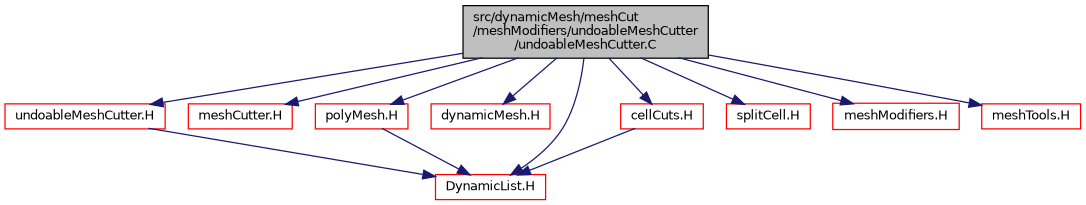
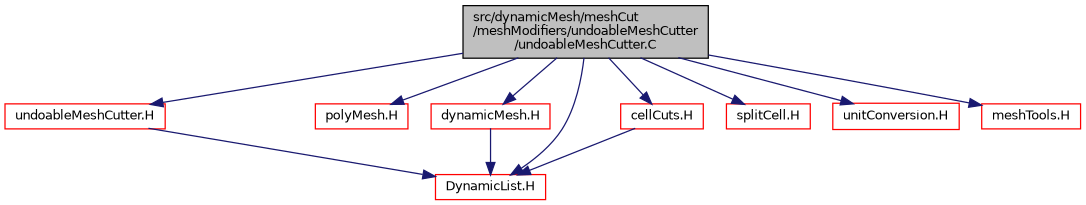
node "meshCutter.H": removed
node "meshModifiers.H": label "meshModifiers.H" -> "unitConversion.H"
edge "polyMesh.H" -> "DynamicList.H": now "dynamicMesh.H" -> "DynamicList.H"
